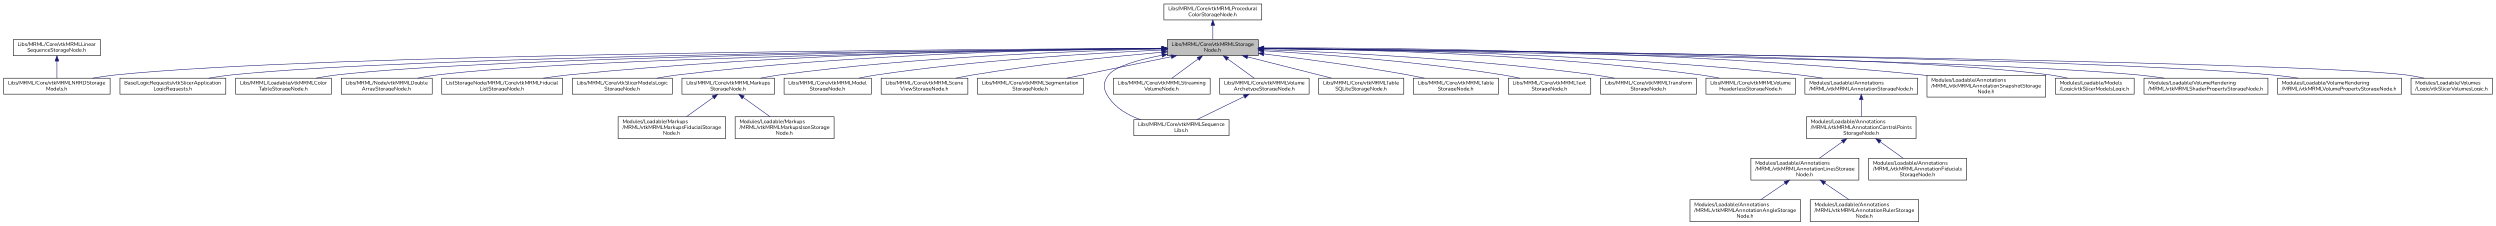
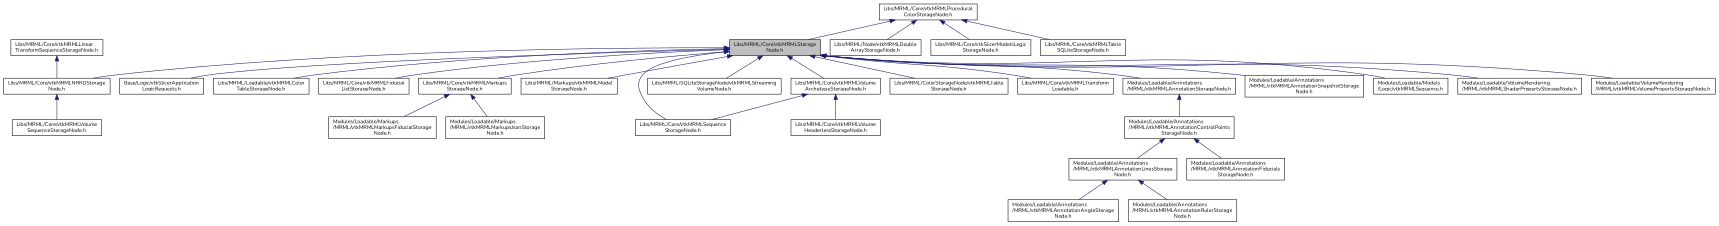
node "Libs/MRML/Core/vtkMRMLLinear SequenceStorageNode.h": label "Libs/MRML/Core/vtkMRMLLinear SequenceStorageNode.h" -> "Libs/MRML/Core/vtkMRMLLinear TransformSequenceStorageNode.h"
edge "Libs/MRML/Core/vtkSlicerModelsLogic StorageNode.h" -> "Libs/MRML/Core/vtkMRMLStorage Node.h": now "Libs/MRML/Core/vtkSlicerModelsLogic StorageNode.h" -> "Libs/MRML/Core/vtkMRMLProcedural ColorStorageNode.h"
edge "Libs/MRML/Core/vtkMRMLVolume HeaderlessStorageNode.h" -> "Libs/MRML/Core/vtkMRMLStorage Node.h": now "Libs/MRML/Core/vtkMRMLVolume HeaderlessStorageNode.h" -> "Libs/MRML/Core/vtkMRMLVolume ArchetypeStorageNode.h"
edge "Libs/MRML/Node/vtkMRMLDouble ArrayStorageNode.h" -> "Libs/MRML/Core/vtkMRMLStorage Node.h": now "Libs/MRML/Node/vtkMRMLDouble ArrayStorageNode.h" -> "Libs/MRML/Core/vtkMRMLProcedural ColorStorageNode.h"
edge "Libs/MRML/Core/vtkMRMLTable SQLiteStorageNode.h" -> "Libs/MRML/Core/vtkMRMLStorage Node.h": now "Libs/MRML/Core/vtkMRMLTable SQLiteStorageNode.h" -> "Libs/MRML/Core/vtkMRMLProcedural ColorStorageNode.h"
node "Libs/MRML/Core/vtkMRMLNRRDStorage Models.h": label "Libs/MRML/Core/vtkMRMLNRRDStorage Models.h" -> "Libs/MRML/Core/vtkMRMLNRRDStorage Node.h"
node "Base/LogicRequests/vtkSlicerApplication LogicRequests.h": label "Base/LogicRequests/vtkSlicerApplication LogicRequests.h" -> "Base/Logic/vtkSlicerApplication LogicRequests.h"
node "ListStorageNode/MRML/Core/vtkMRMLFiducial ListStorageNode.h": label "ListStorageNode/MRML/Core/vtkMRMLFiducial ListStorageNode.h" -> "Libs/MRML/Core/vtkMRMLFiducial ListStorageNode.h"
node "Libs/MRML/Core/vtkMRMLModel StorageNode.h": label "Libs/MRML/Core/vtkMRMLModel StorageNode.h" -> "Libs/MRML/Markups/vtkMRMLModel StorageNode.h"
node "Libs/MRML/Core/vtkMRMLScene ViewStorageNode.h": removed
node "Libs/MRML/Core/vtkMRMLSegmentation StorageNode.h": removed
node "Libs/MRML/Core/vtkMRMLStreaming VolumeNode.h": label "Libs/MRML/Core/vtkMRMLStreaming VolumeNode.h" -> "Libs/MRML/SQLiteStorageNode/vtkMRMLStreaming VolumeNode.h"
node "Libs/MRML/Core/vtkMRMLTable StorageNode.h": label "Libs/MRML/Core/vtkMRMLTable StorageNode.h" -> "Libs/MRML/ColorStorageNode/vtkMRMLTable StorageNode.h"
node "Libs/MRML/Core/vtkMRMLText StorageNode.h": removed
node "Libs/MRML/Core/vtkMRMLTransform StorageNode.h": label "Libs/MRML/Core/vtkMRMLTransform StorageNode.h" -> "Libs/MRML/Core/vtkMRMLTransform Loadable.h"
node "Modules/Loadable/Models /Logic/vtkSlicerModelsLogic.h": label "Modules/Loadable/Models /Logic/vtkSlicerModelsLogic.h" -> "Modules/Loadable/Models /Logic/vtkMRMLSequence.h"
node "Modules/Loadable/Volumes /Logic/vtkSlicerVolumesLogic.h": removed
node "Libs/MRML/Core/vtkMRMLVolume SequenceStorageNode.h": added
node "Libs/MRML/Core/vtkMRMLSequence Libs.h": label "Libs/MRML/Core/vtkMRMLSequence Libs.h" -> "Libs/MRML/Core/vtkMRMLSequence StorageNode.h"
